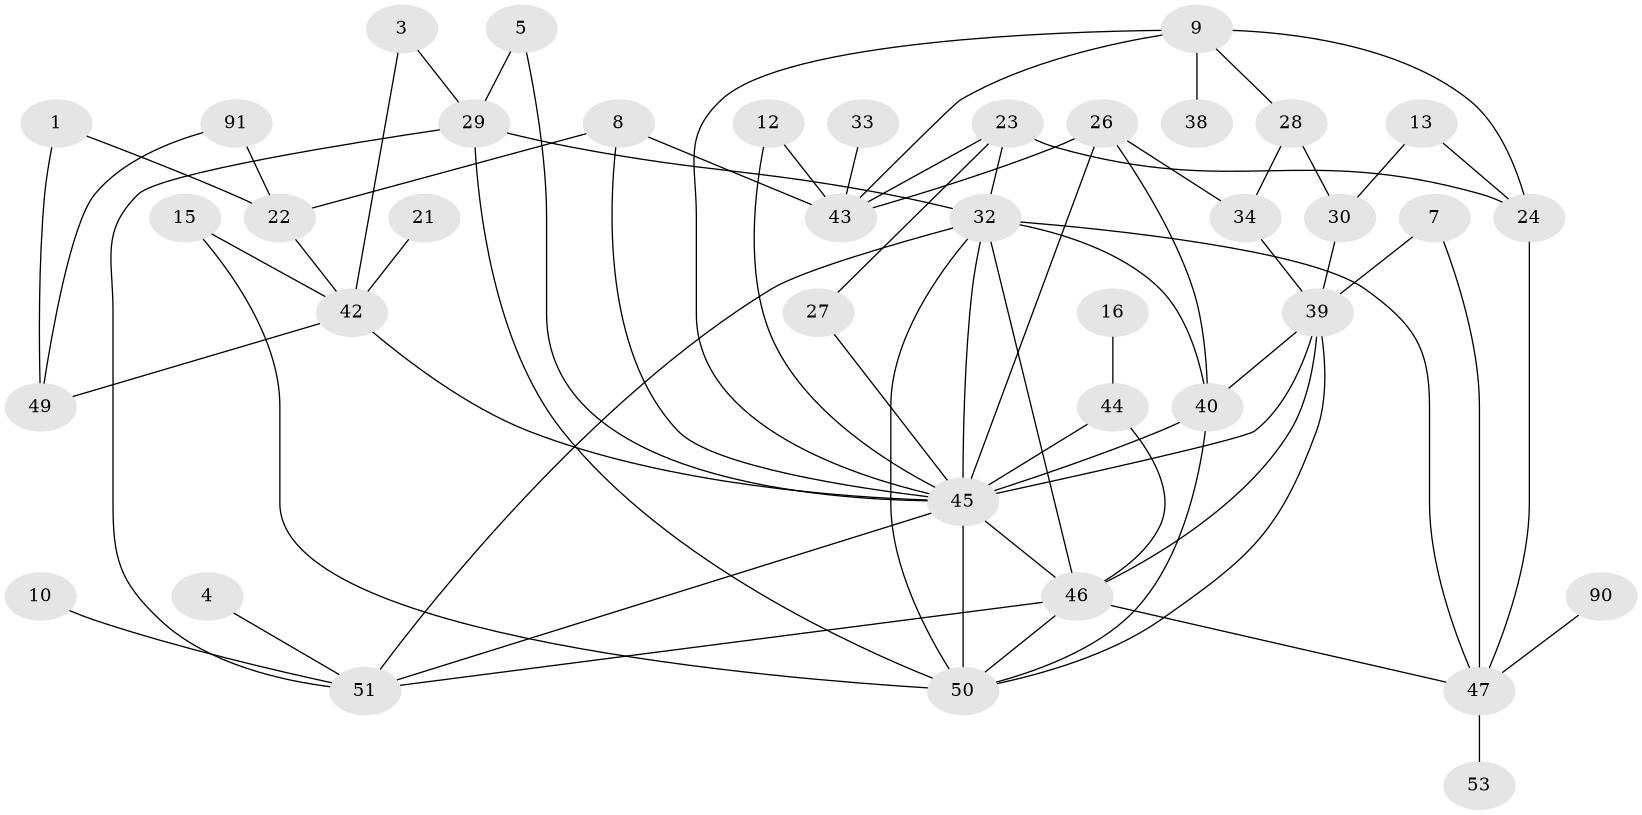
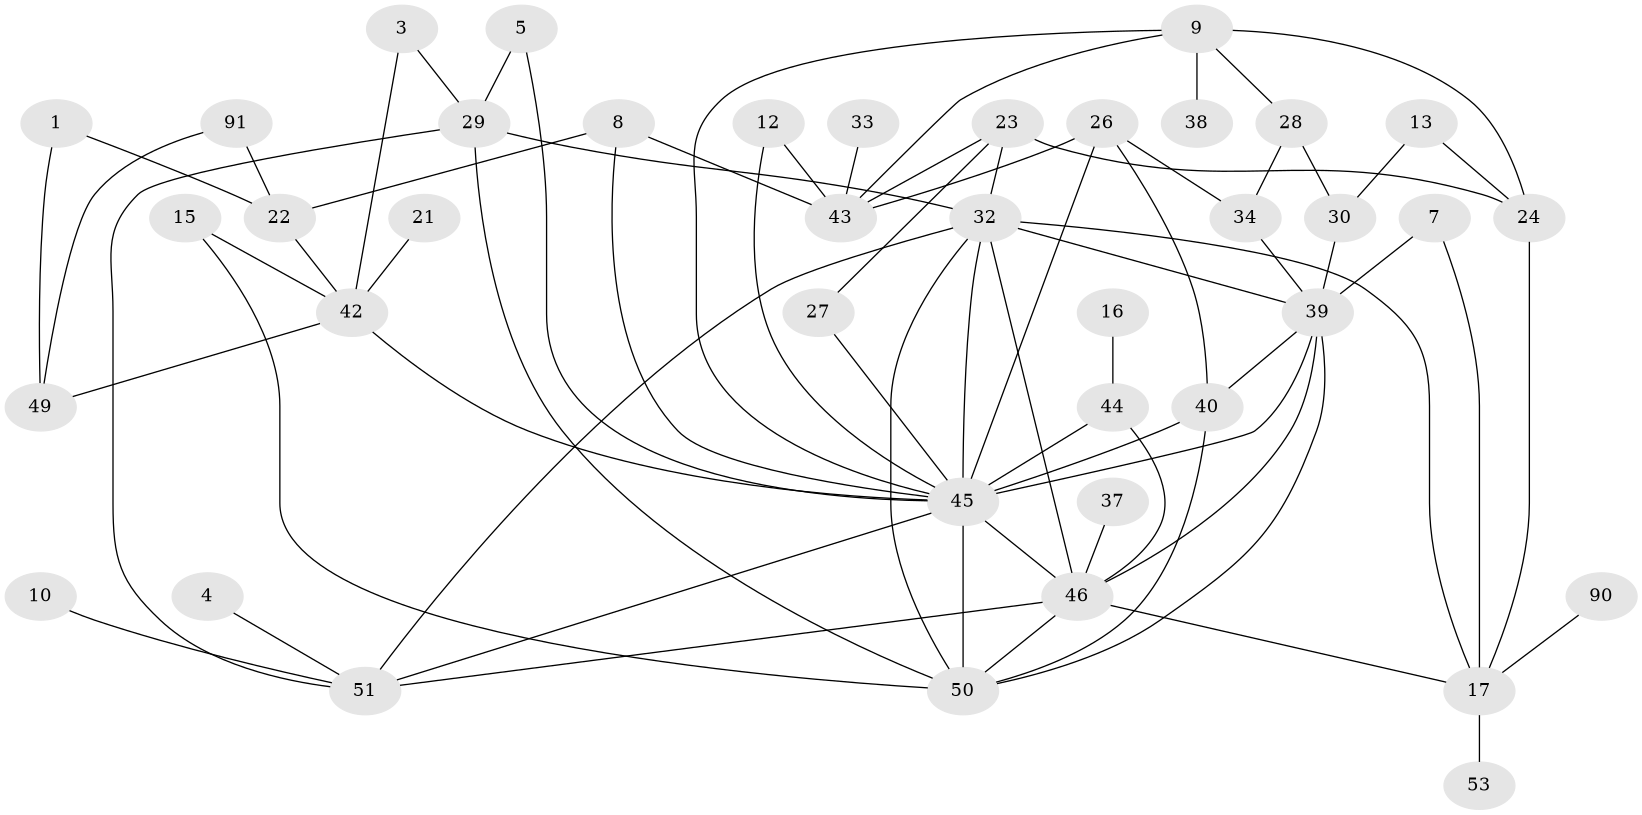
edge "32" -- "40": now "32" -- "39"
node "37": added
node "47": label "47" -> "17"
